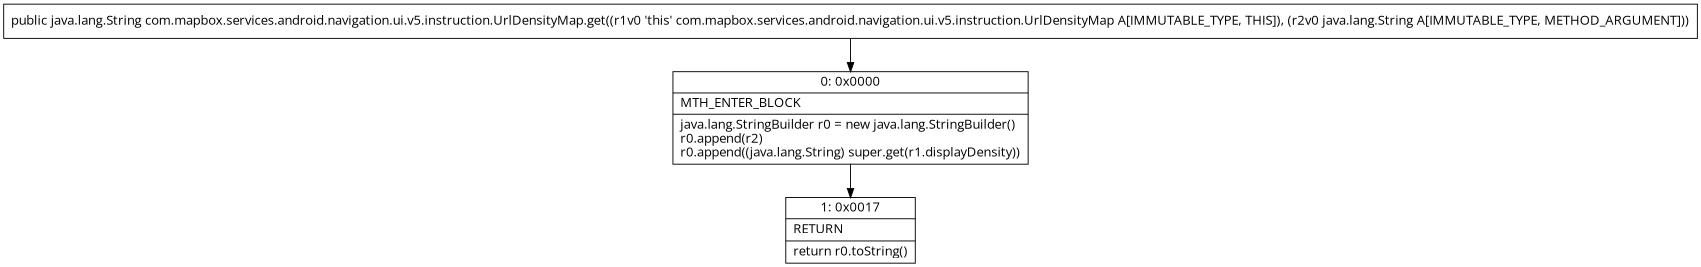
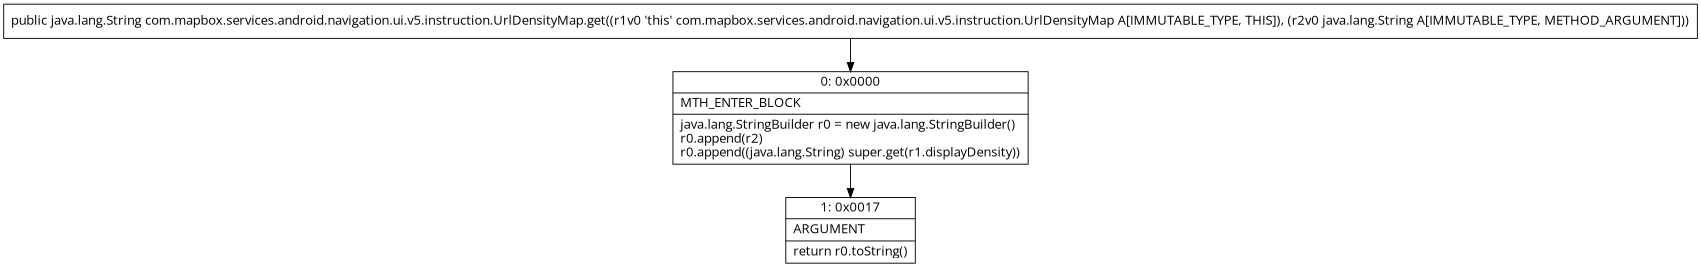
node "1: 0x0017": text "RETURN" -> "ARGUMENT"
